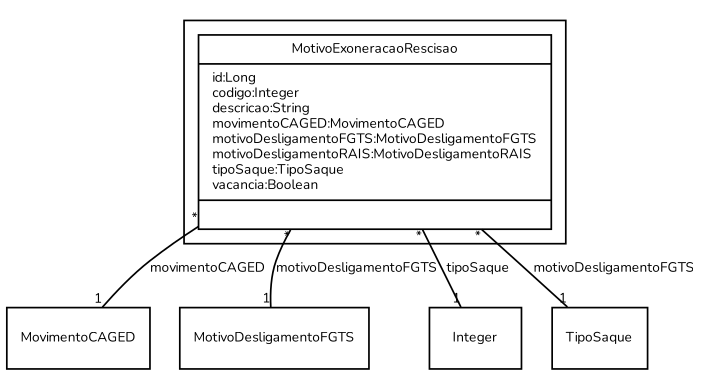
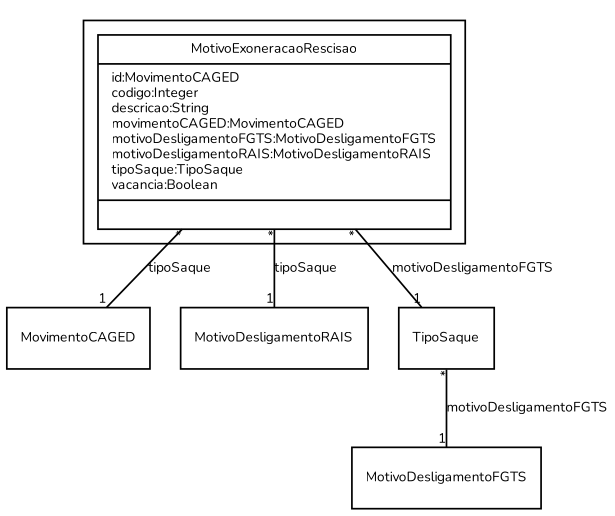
node "MotivoExoneracaoRescisao": text "id:Long" -> "id:MovimentoCAGED"
edge "MotivoExoneracaoRescisao" -- "MotivoDesligamentoFGTS": now "TipoSaque" -- "MotivoDesligamentoFGTS"
edge "MotivoExoneracaoRescisao" -- "MovimentoCAGED": label "movimentoCAGED" -> "tipoSaque"
node "Integer": label "Integer" -> "MotivoDesligamentoRAIS"
